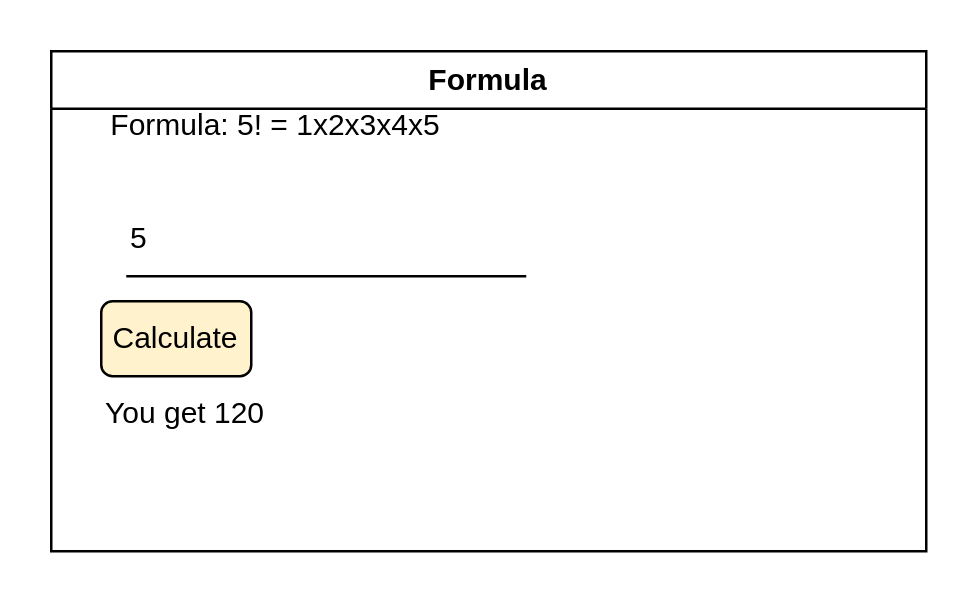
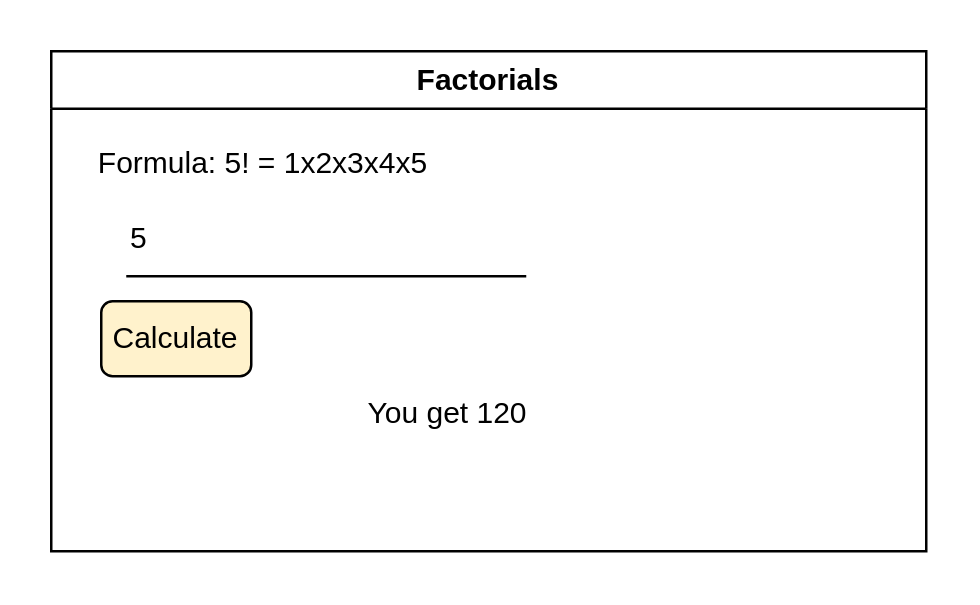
node "Formula": label "Formula" -> "Factorials"
node "Formula: 5! = 1x2x3x4x5": moved (276, 126) -> (264, 164)
node "You get 120": moved (301, 414) -> (564, 414)
